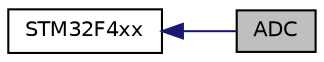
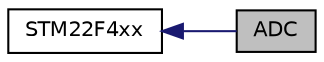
node "STM32F4xx": label "STM32F4xx" -> "STM22F4xx"
